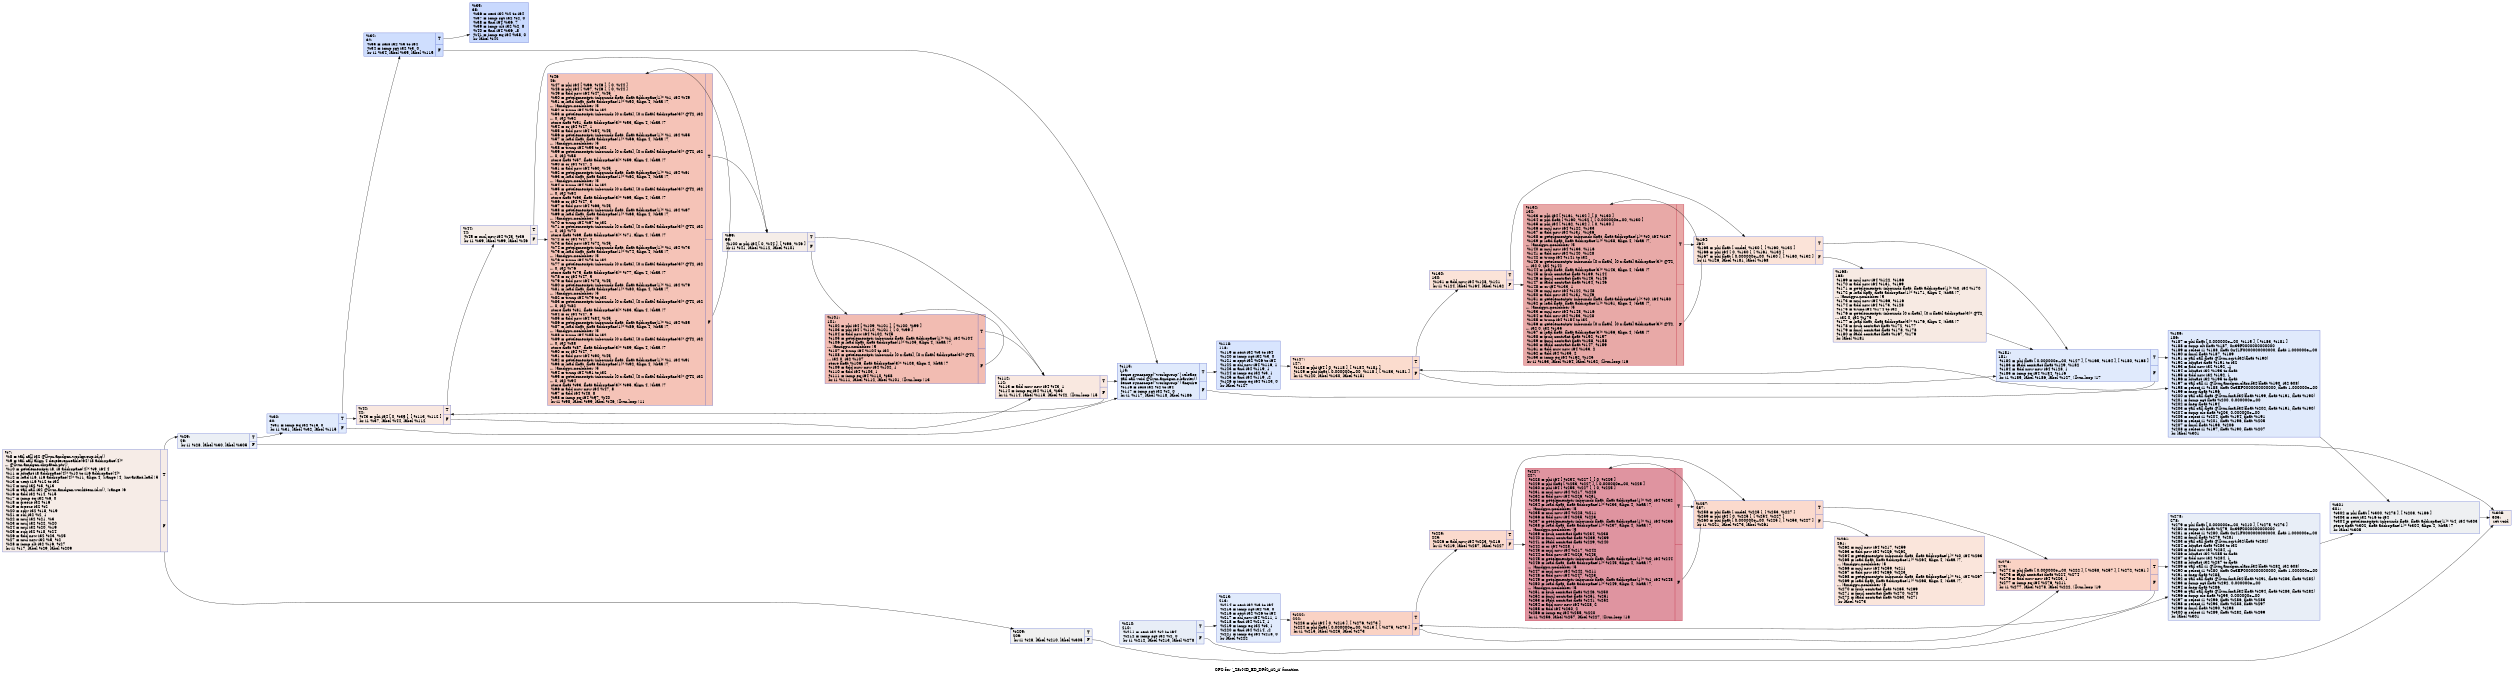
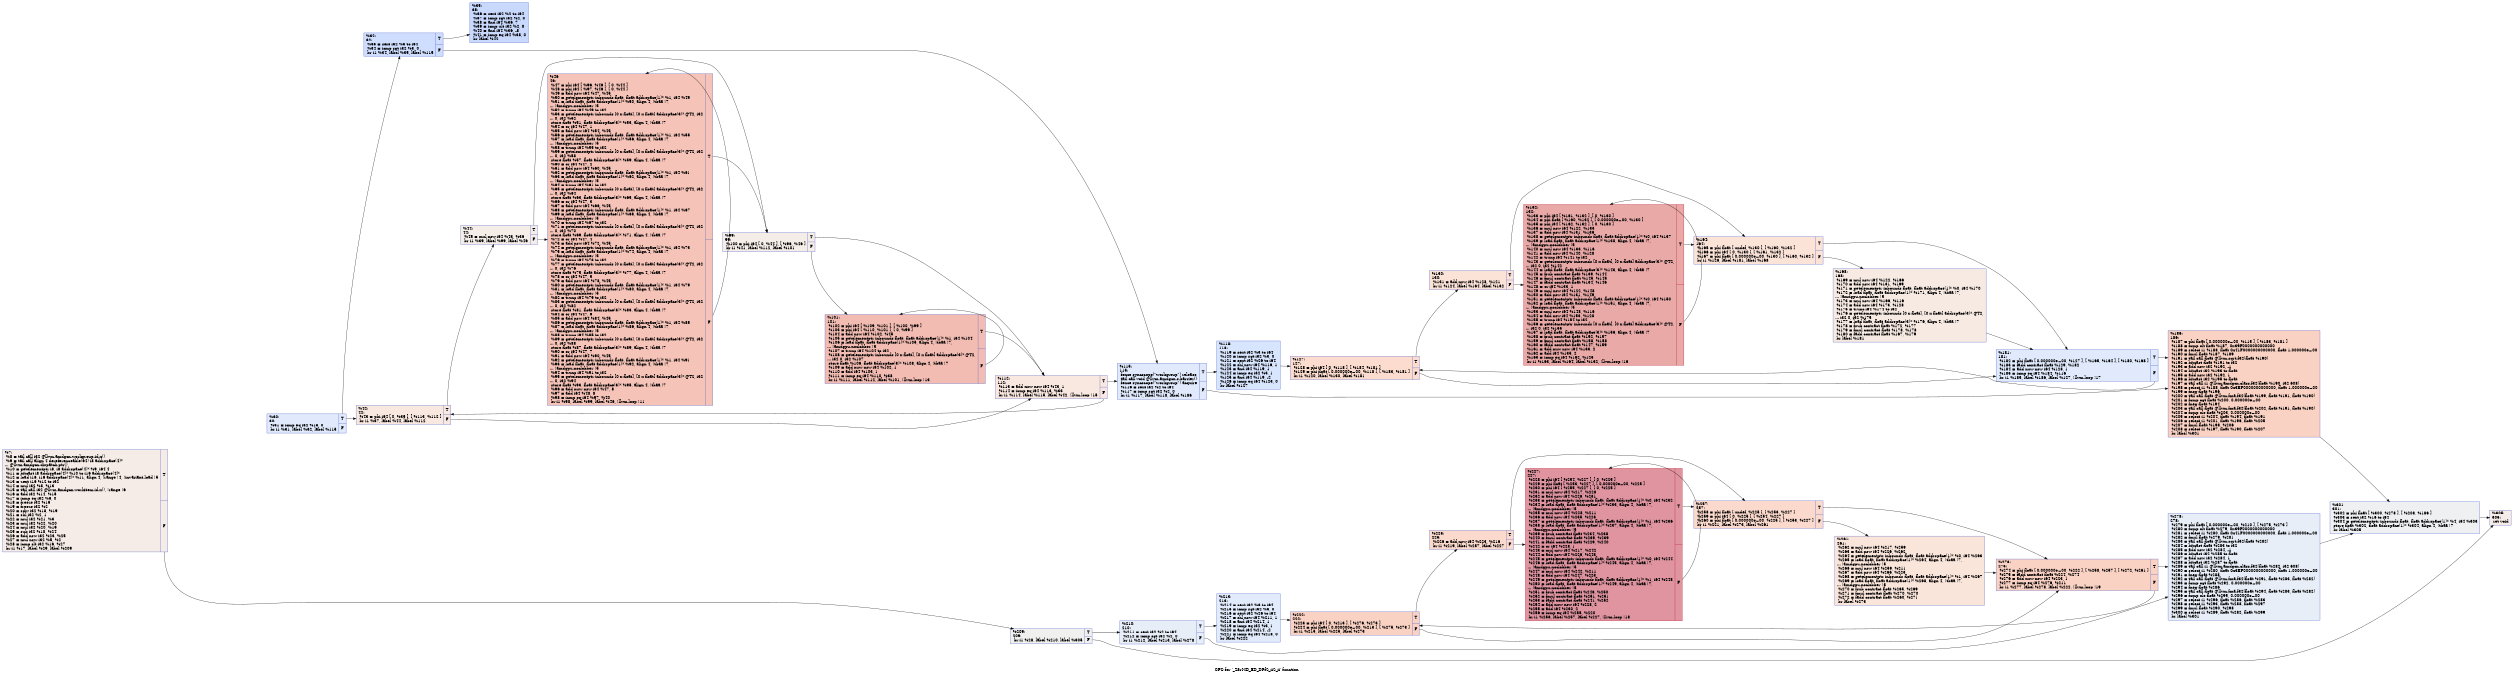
node "%186:": fillcolor #b9d0f970 -> #f4987a70
edge "%30:" -> "%115:": removed
node "%29:": removed
edge "%209:" -> "%210:": added
